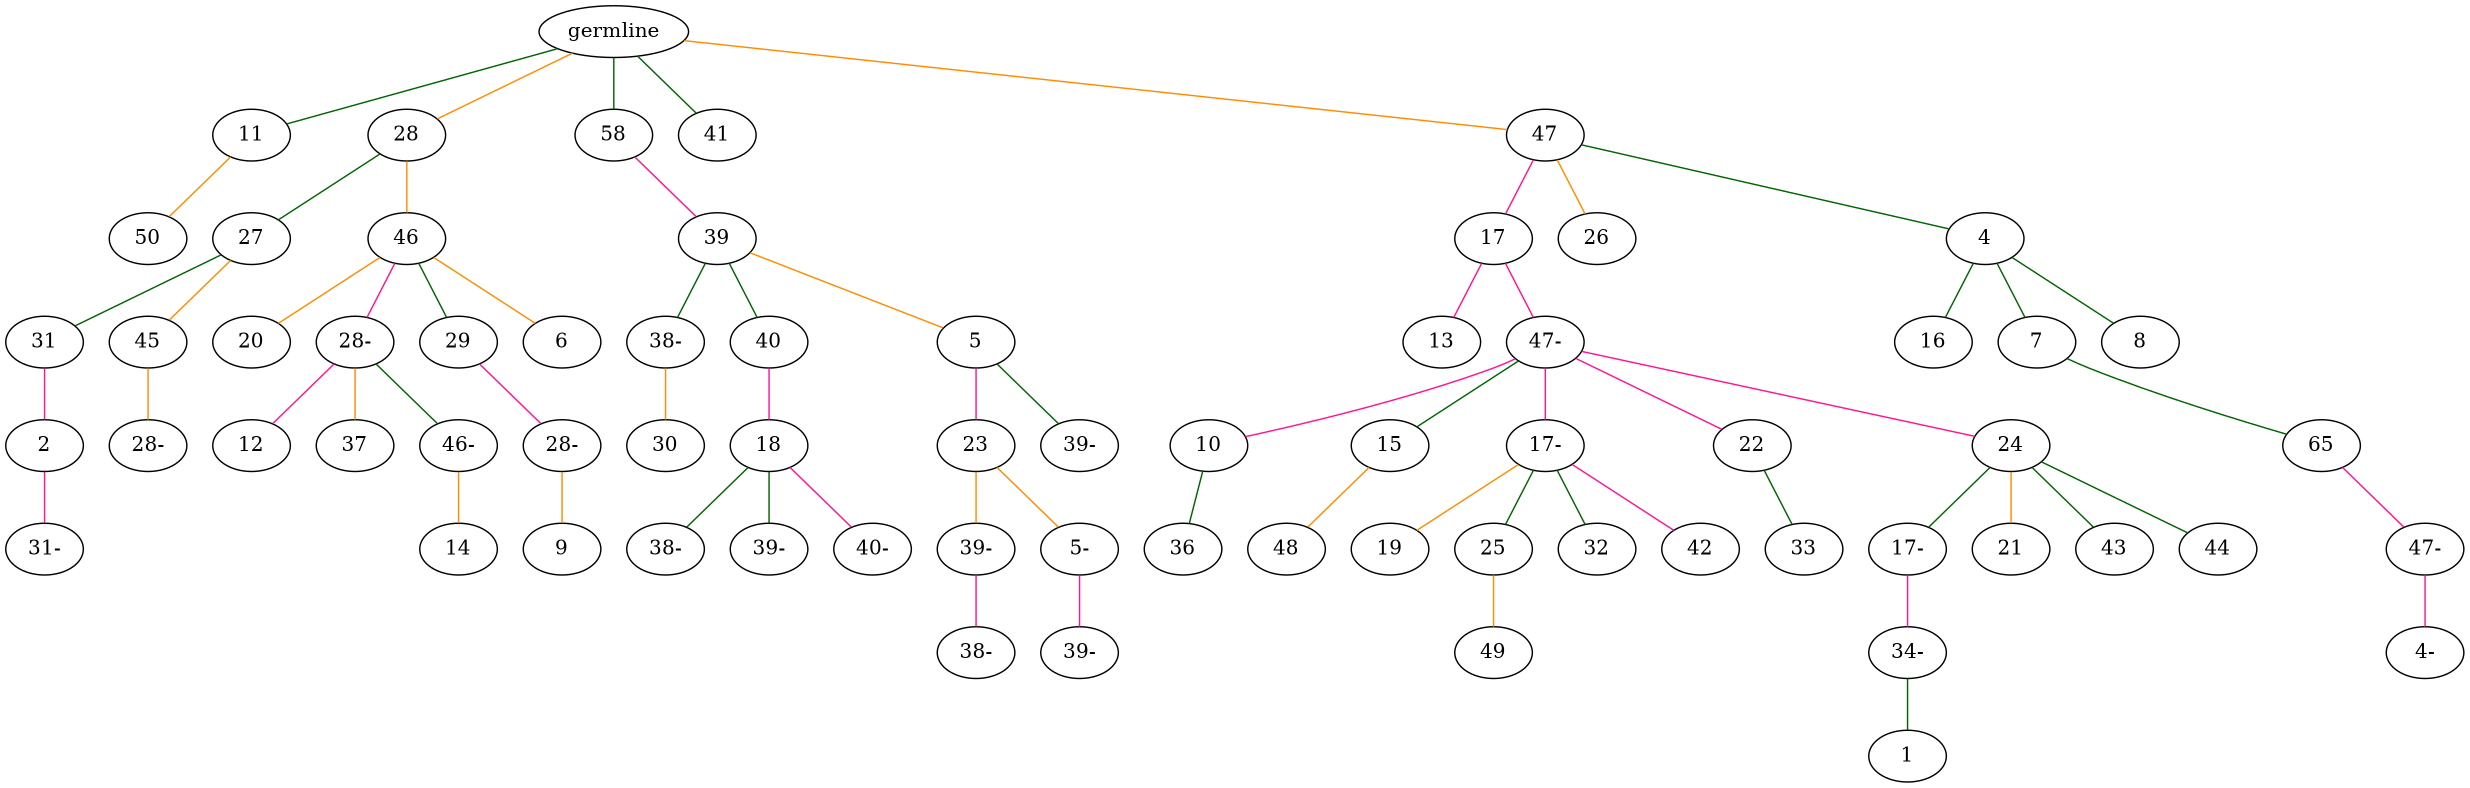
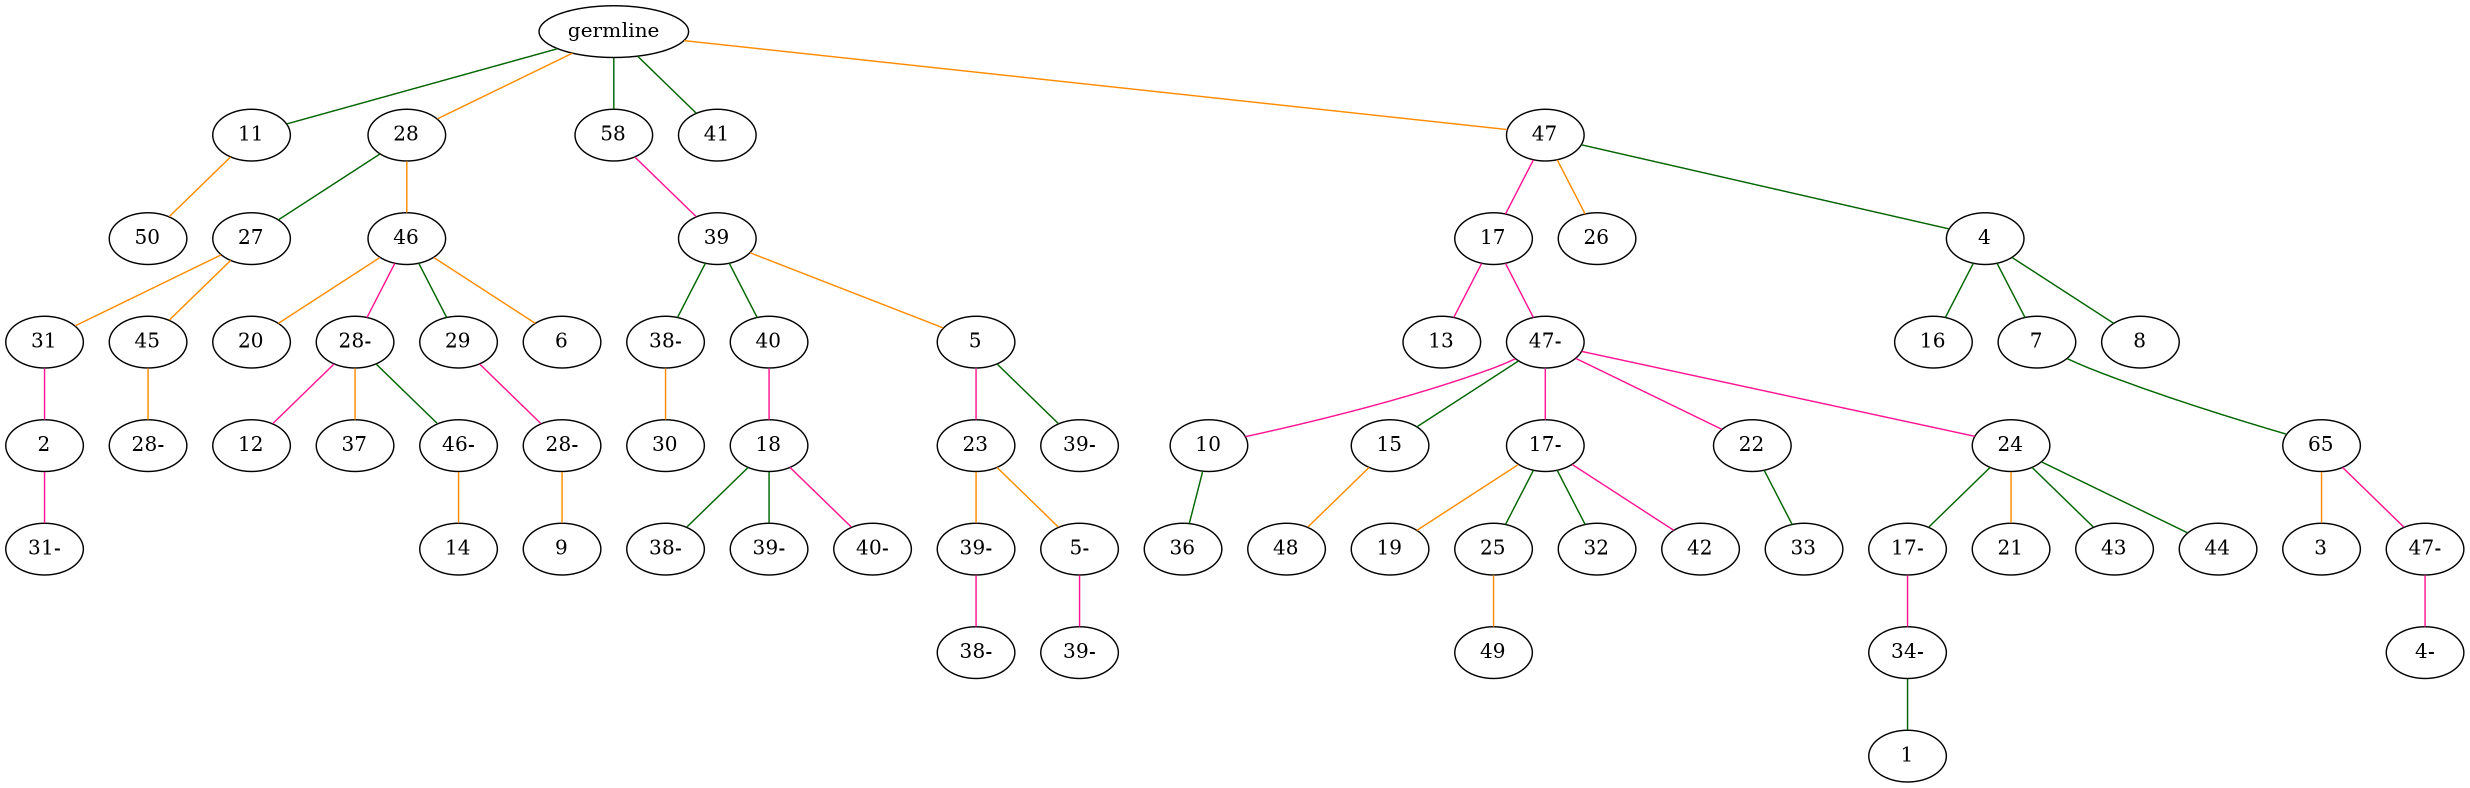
edge "27" -- "31": color darkgreen -> darkorange
node "3": added
